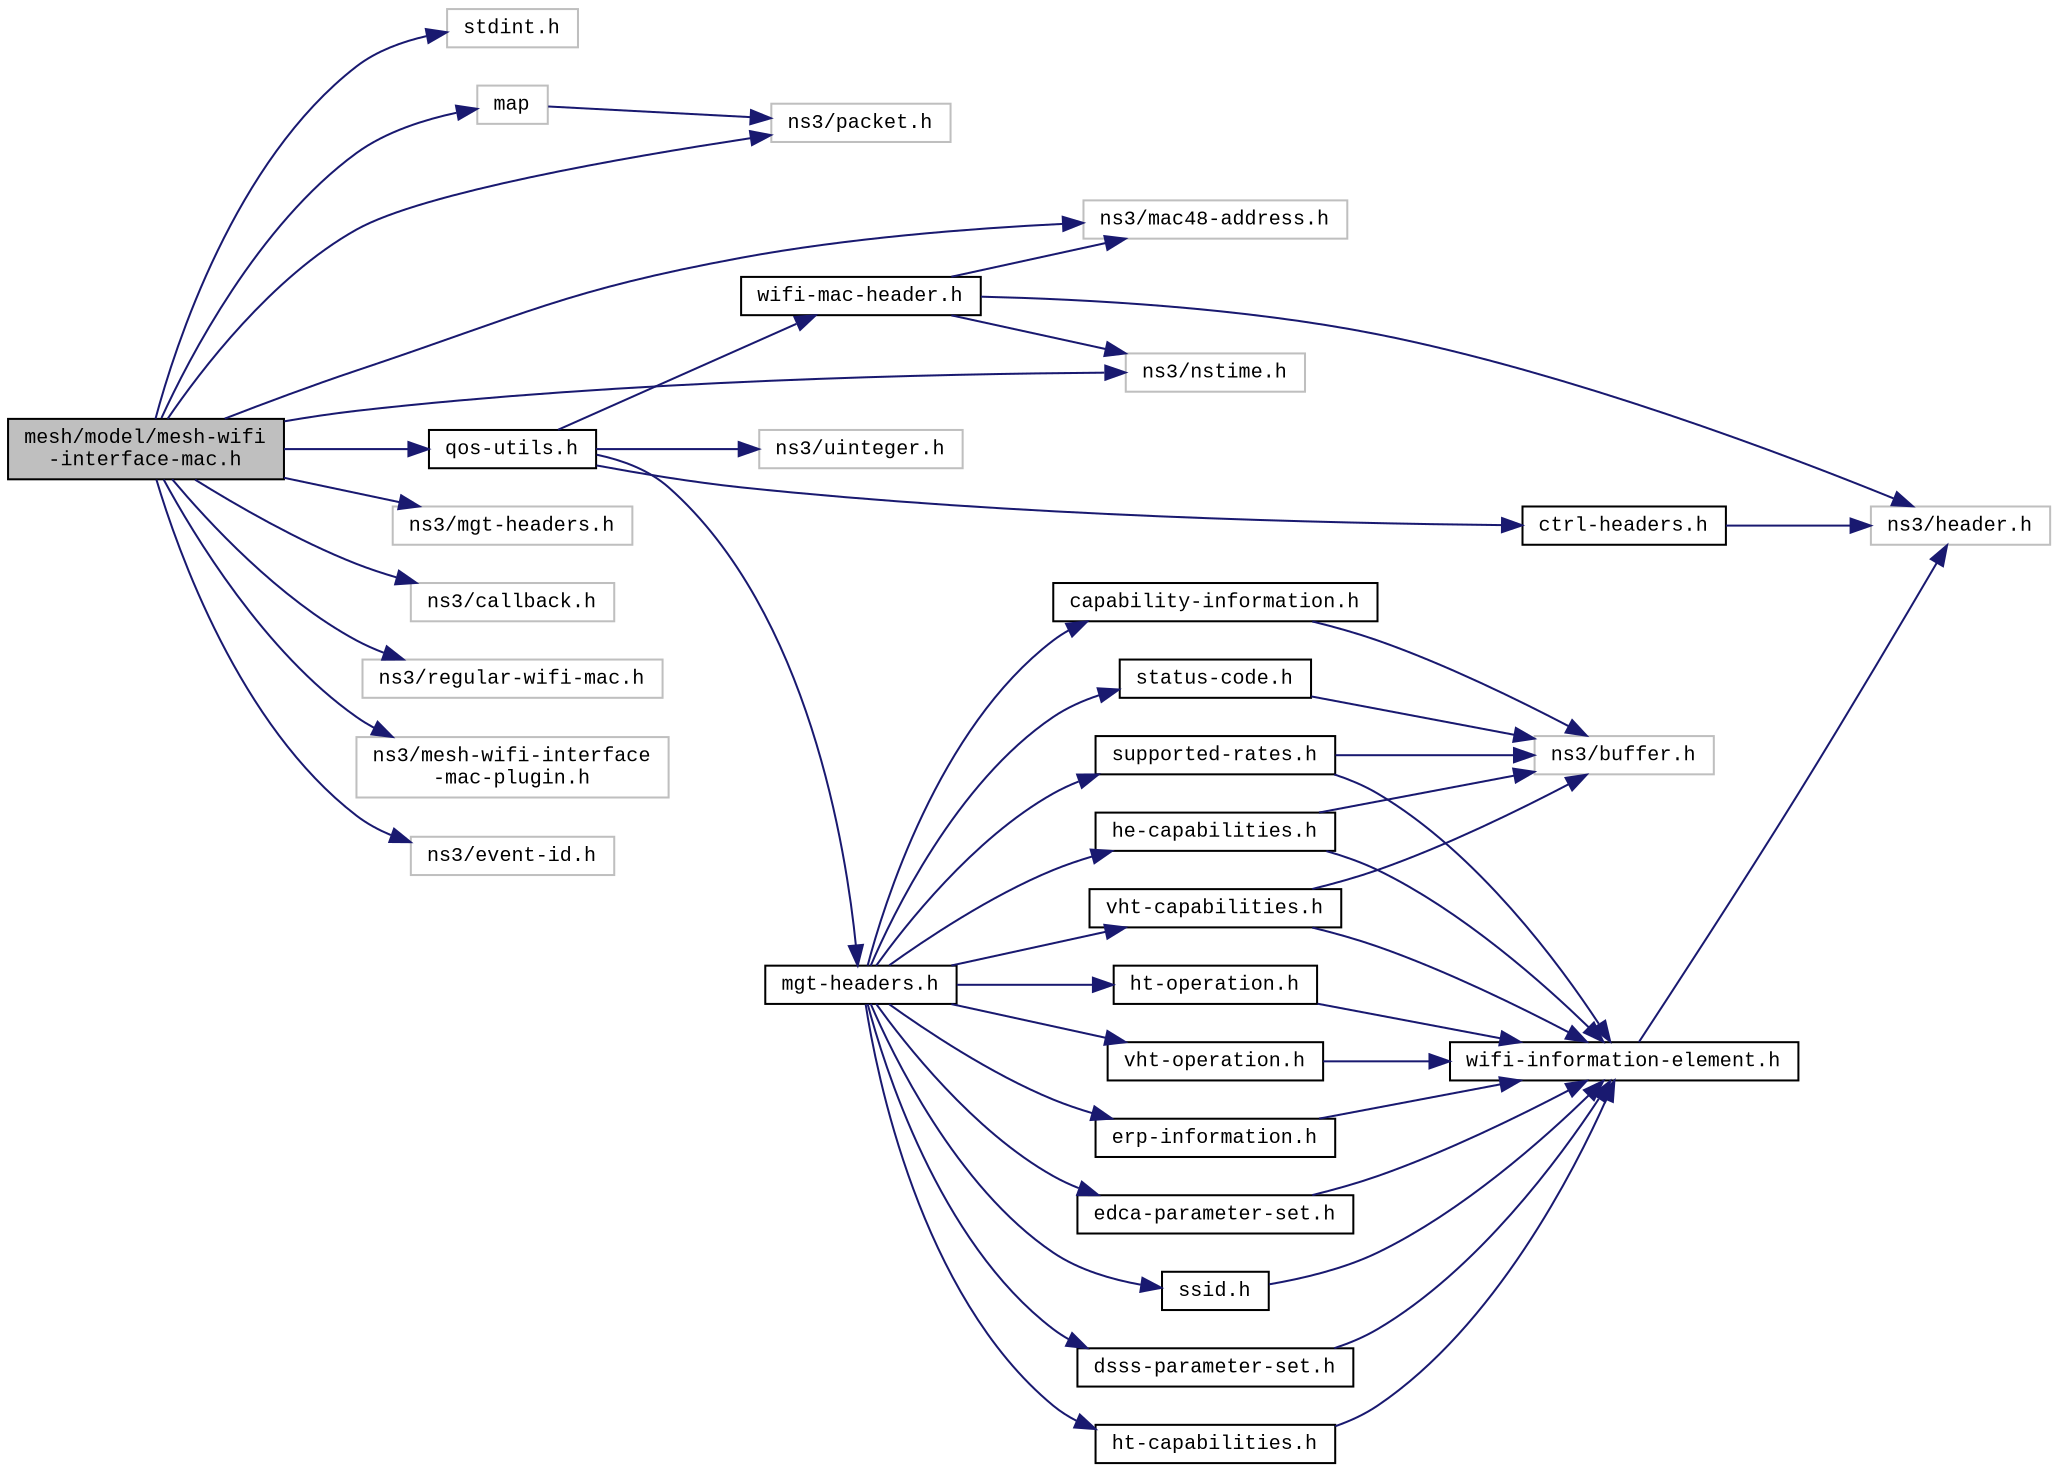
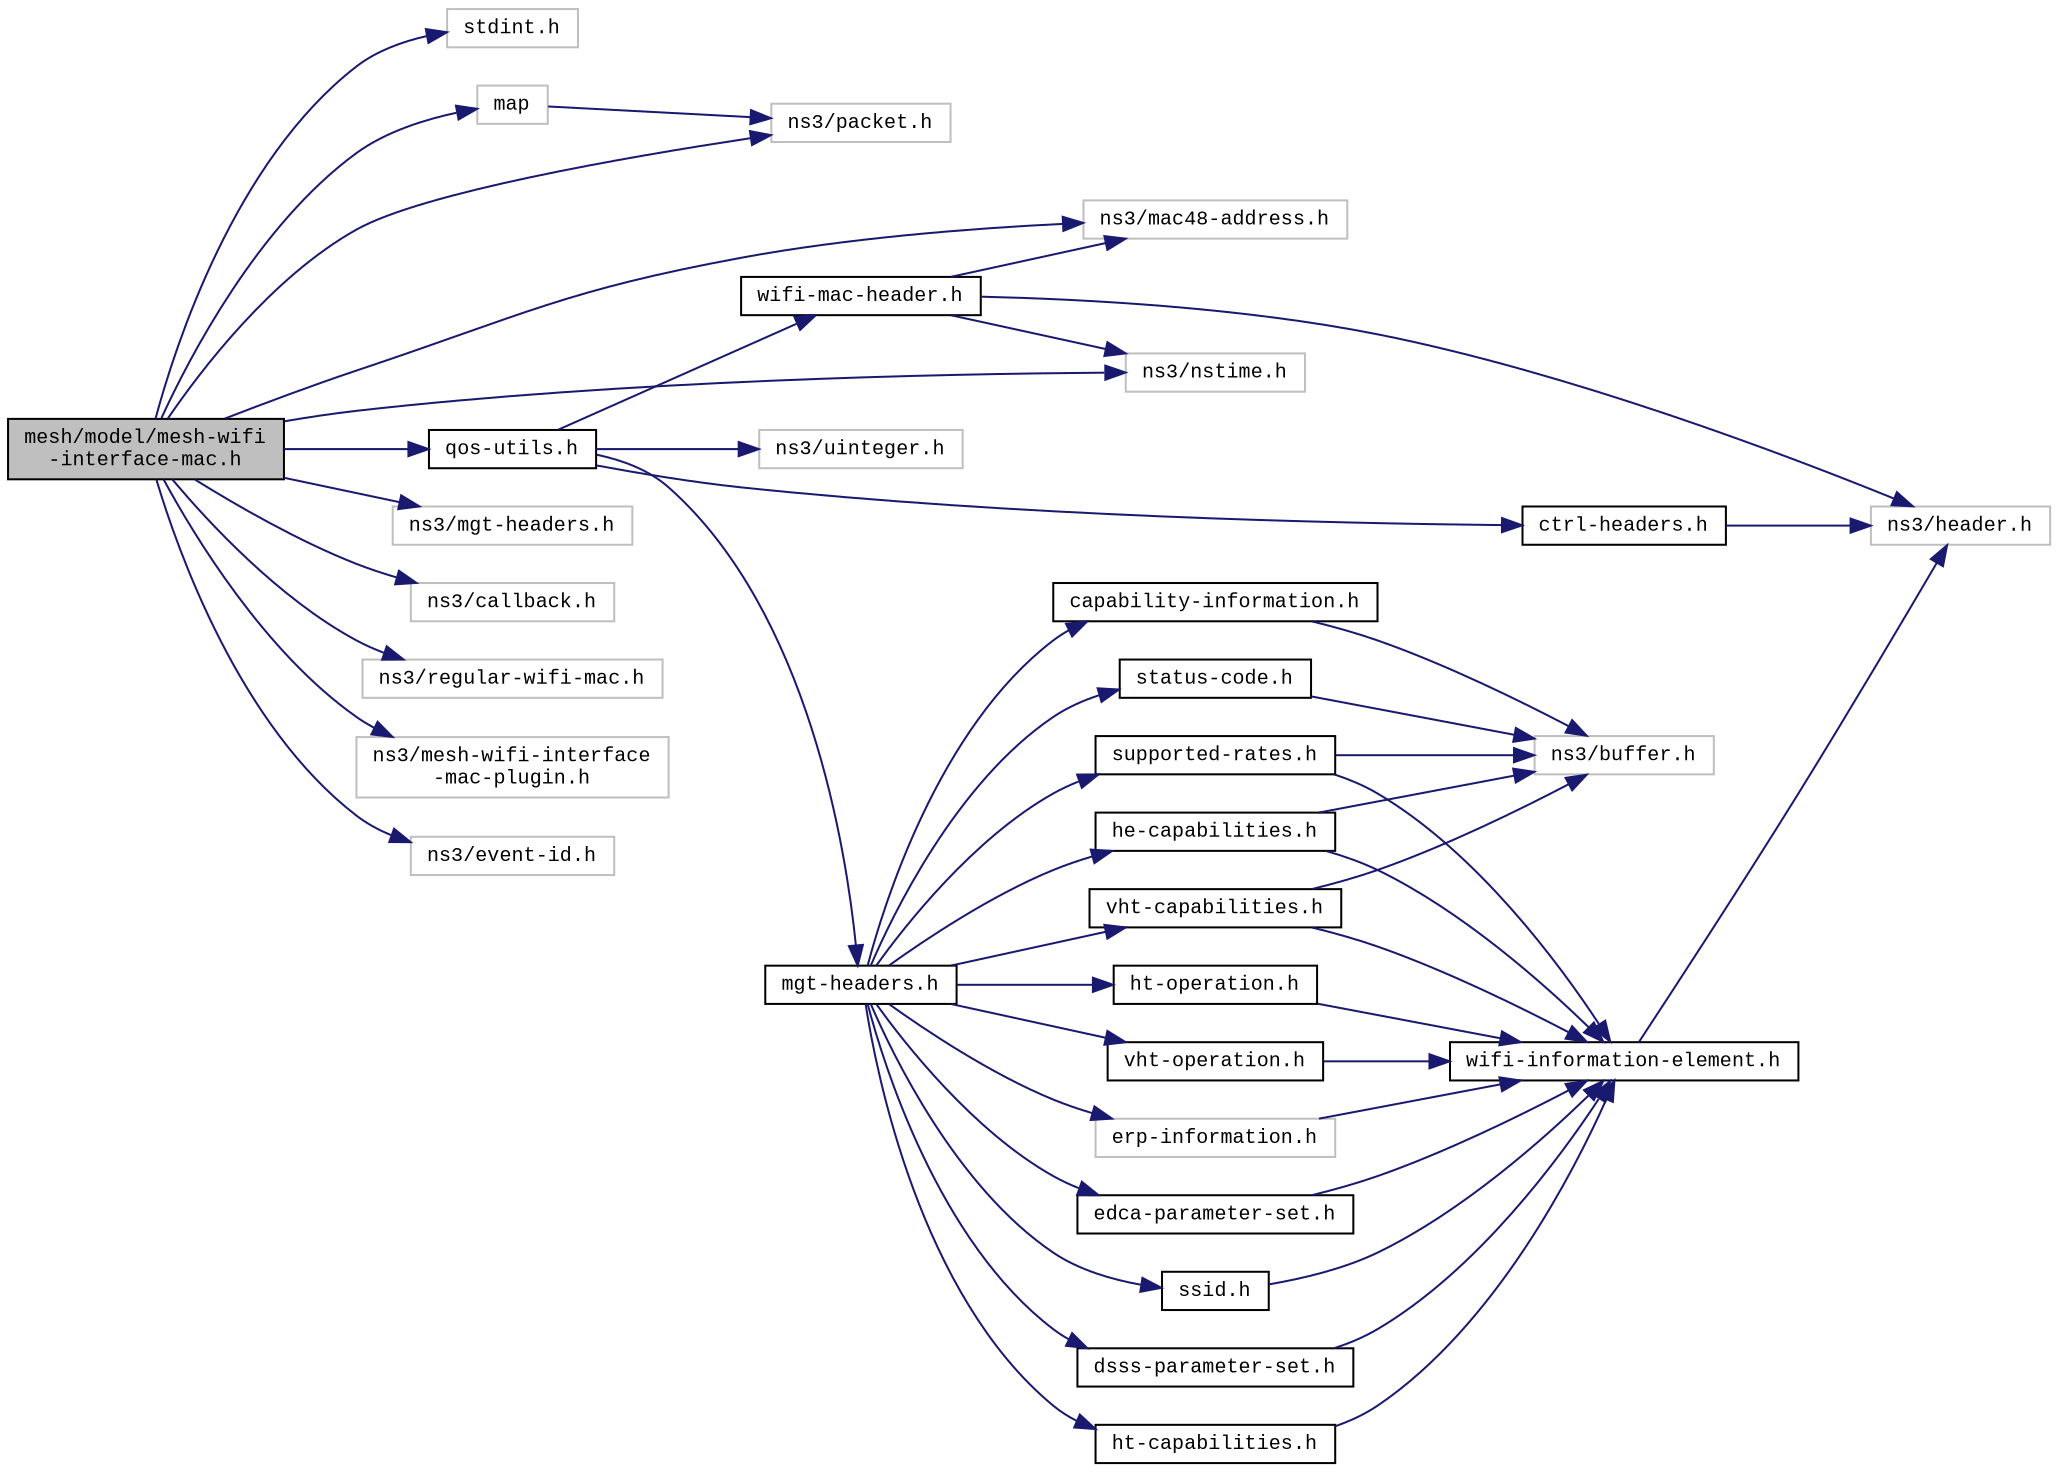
node "erp-information.h": color black -> grey75
